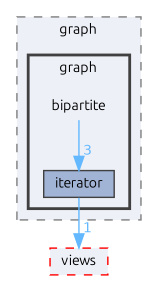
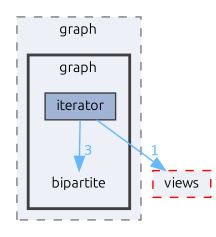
edge "bipartite" -> "iterator": reversed
